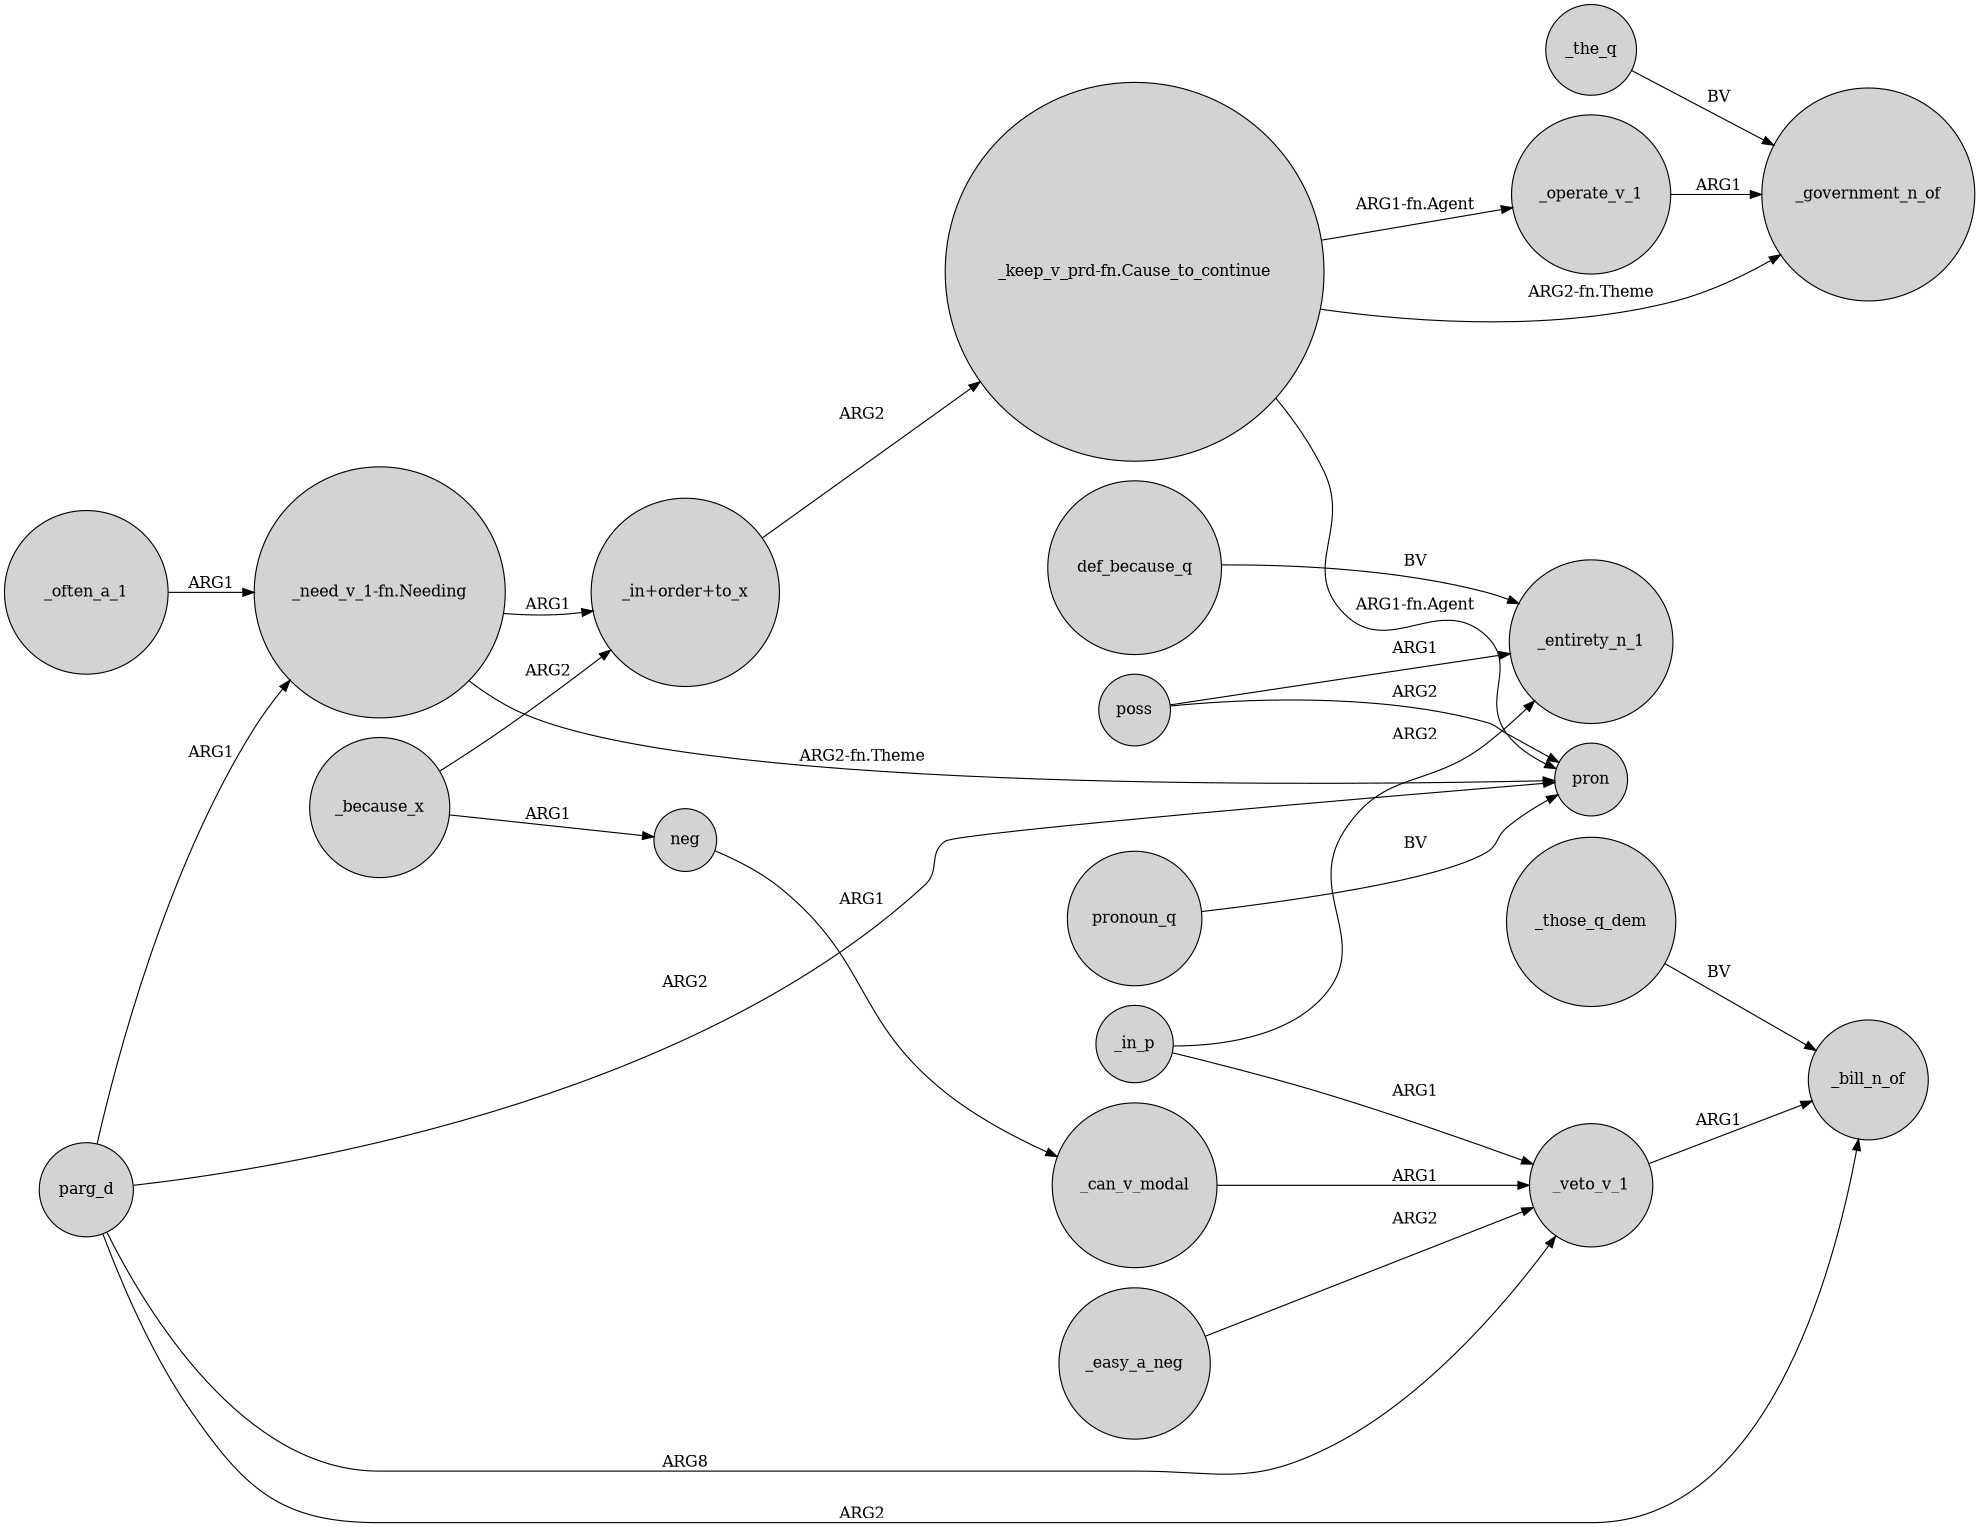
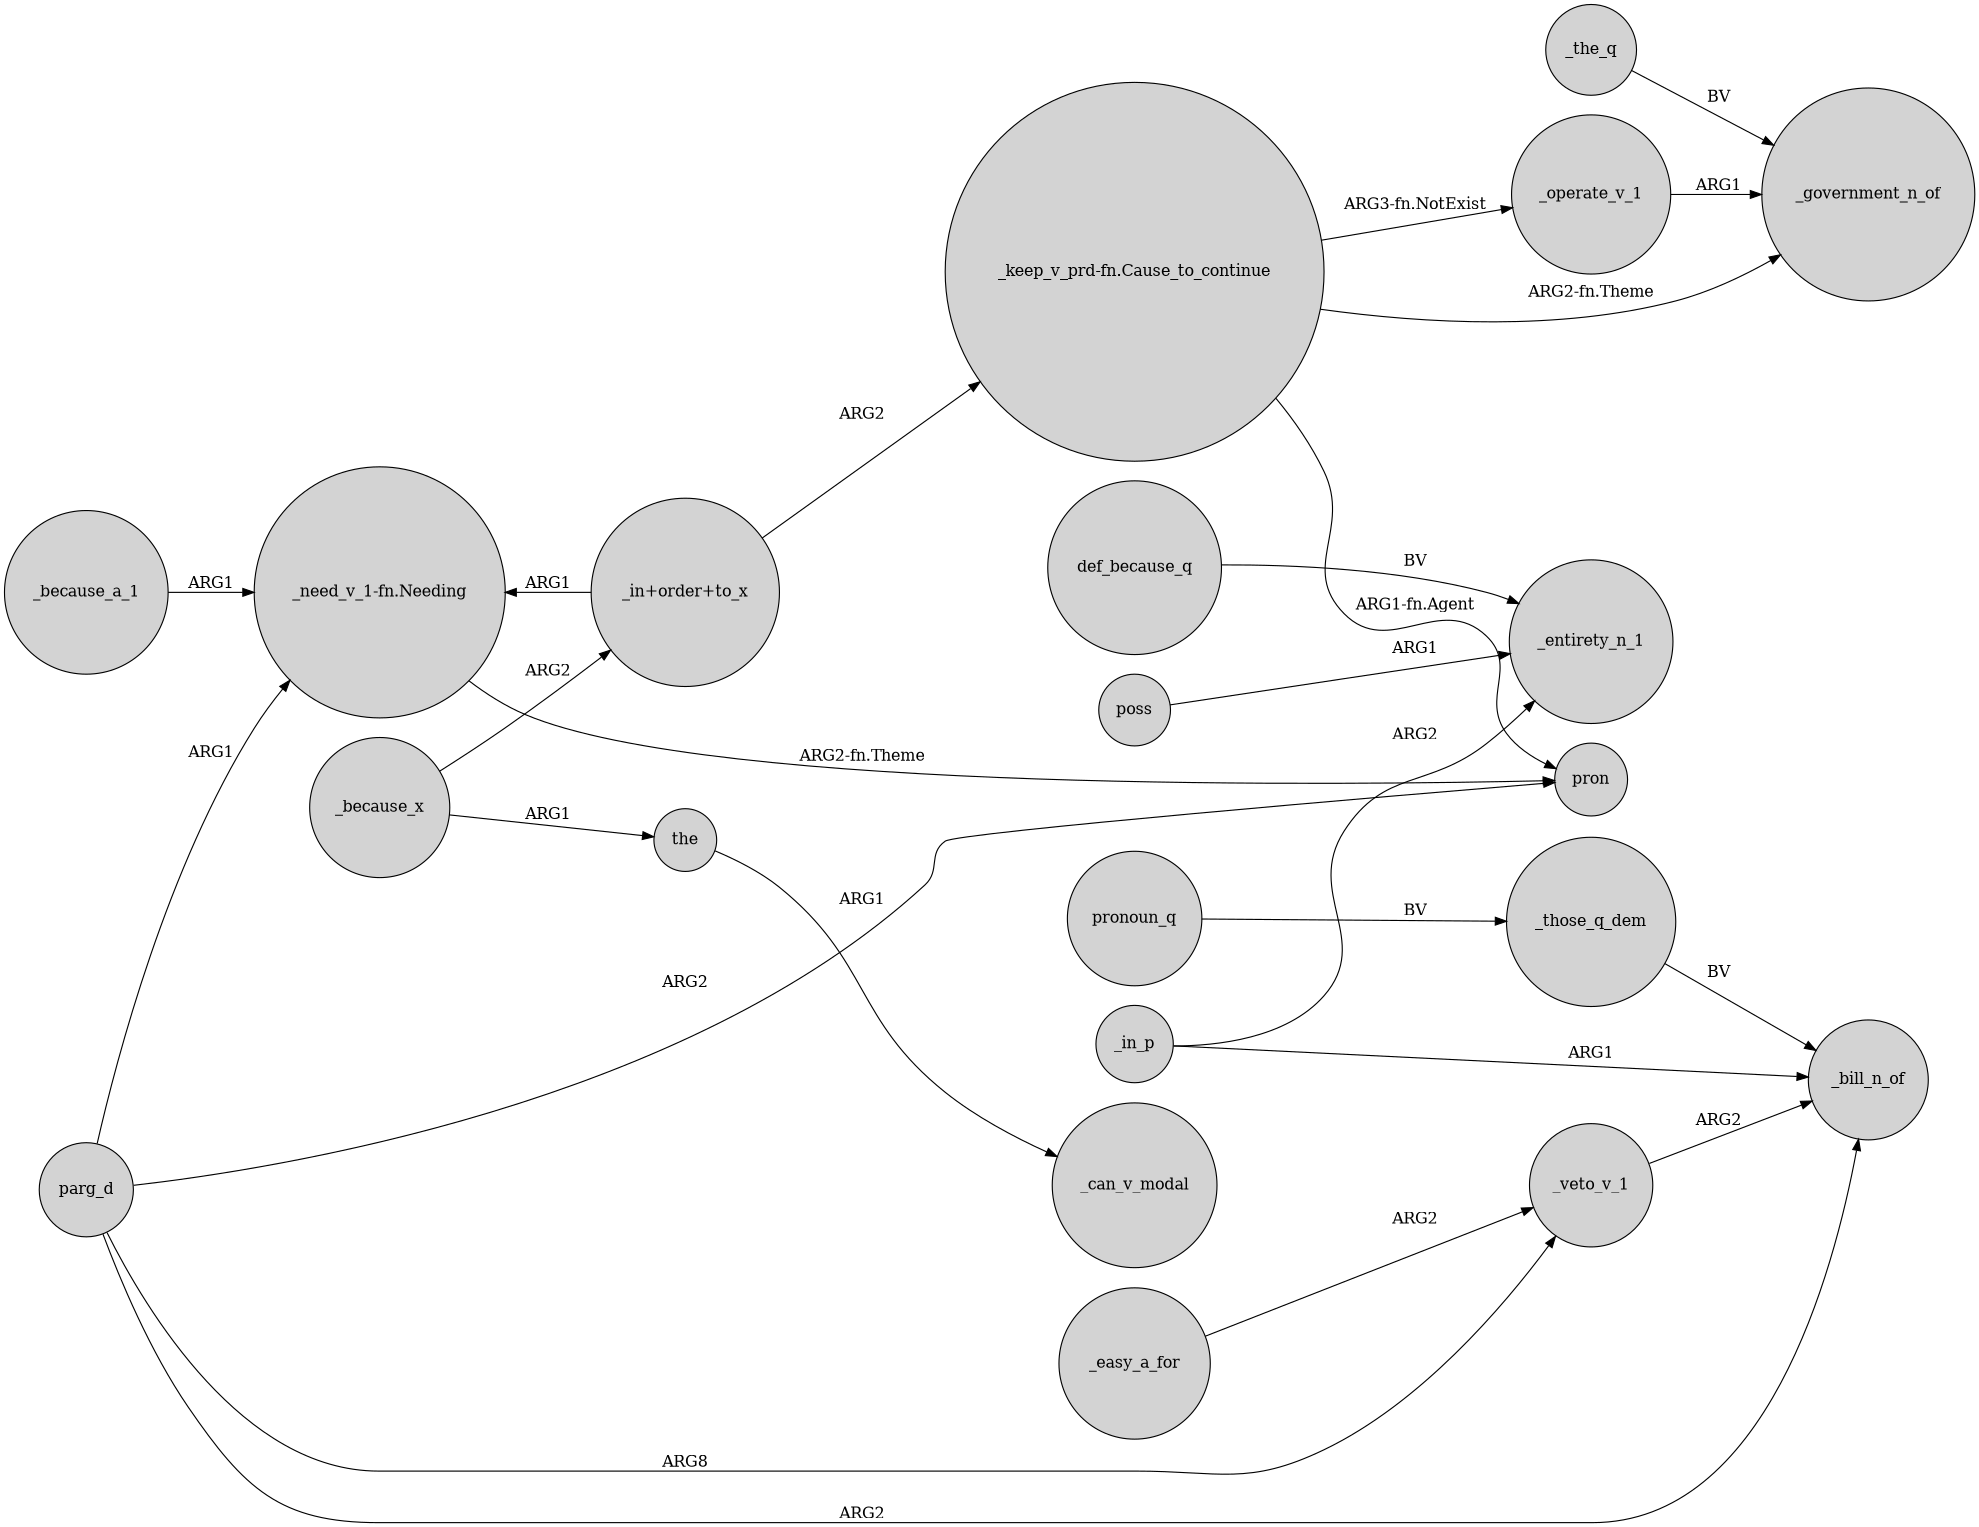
edge "_keep_v_prd-fn.Cause_to_continue" -> "_operate_v_1": label "ARG1-fn.Agent" -> "ARG3-fn.NotExist"
node "_often_a_1": label "_often_a_1" -> "_because_a_1"
edge "_need_v_1-fn.Needing" -> "_in+order+to_x": reversed
edge "poss" -> "pron": removed, label "ARG2"
node "neg": label "neg" -> "the"
edge "pronoun_q" -> "pron": now "pronoun_q" -> "_those_q_dem"
edge "_in_p" -> "_veto_v_1": now "_in_p" -> "_bill_n_of"
edge "_veto_v_1" -> "_bill_n_of": label "ARG1" -> "ARG2"
edge "_can_v_modal" -> "_veto_v_1": removed, label "ARG1"
node "_easy_a_neg": label "_easy_a_neg" -> "_easy_a_for"
